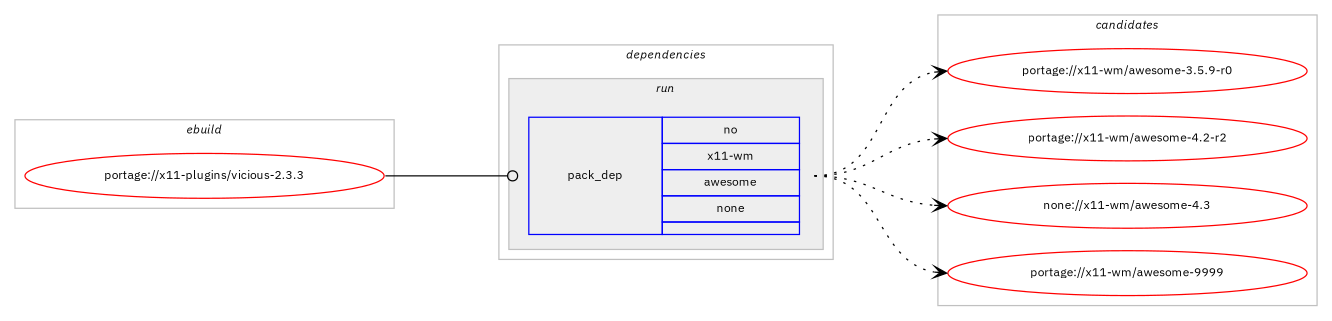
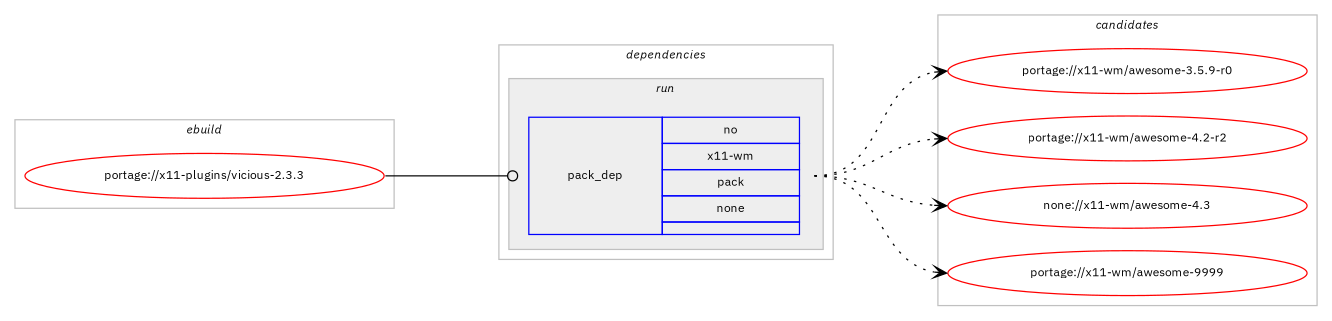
node "pack_dep": text "awesome" -> "pack"
